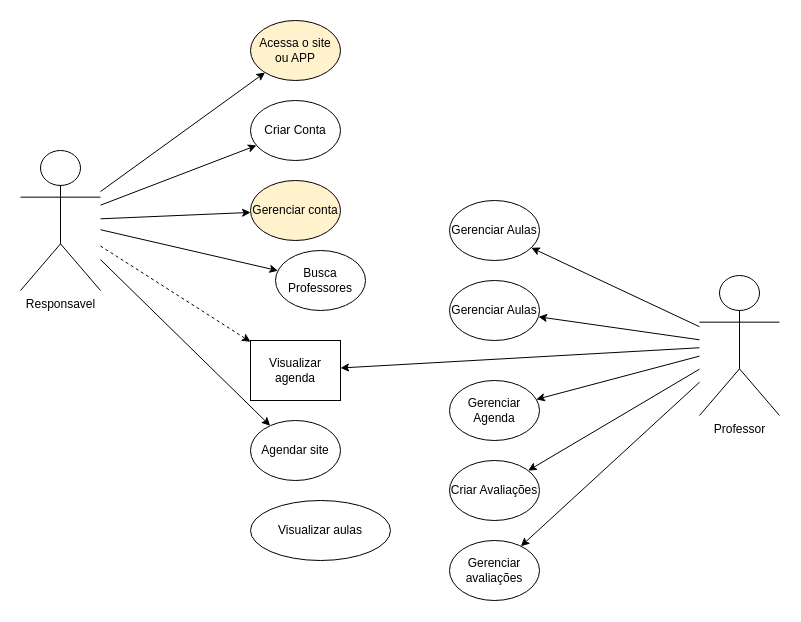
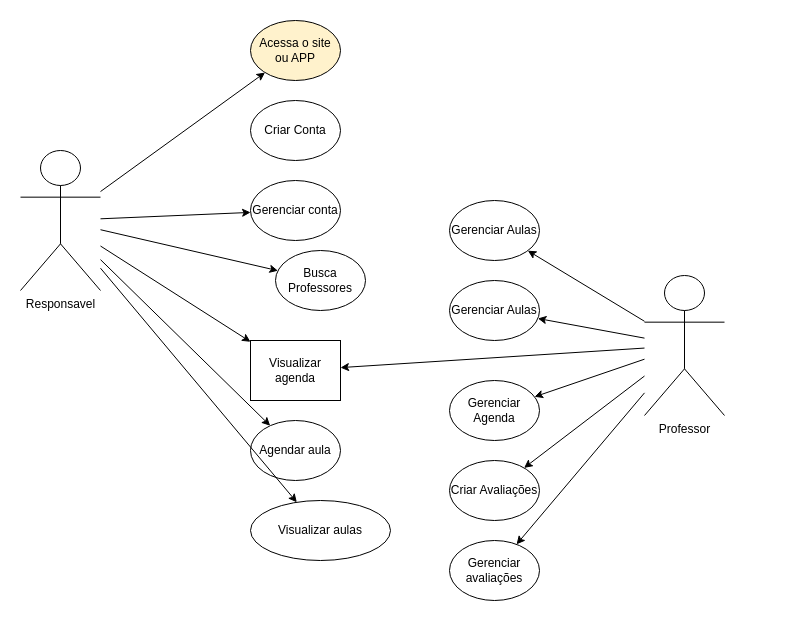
edge "Responsavel" -> "Criar Conta": removed
node "Gerenciar conta": fillcolor #fff2cc -> #ffffff
edge "Responsavel" -> "Visualizar agenda": style dashed -> solid
node "Professor": moved (740, 346) -> (685, 346)
edge "Responsavel" -> "Visualizar aulas": added
node "Agendar site": label "Agendar site" -> "Agendar aula"
